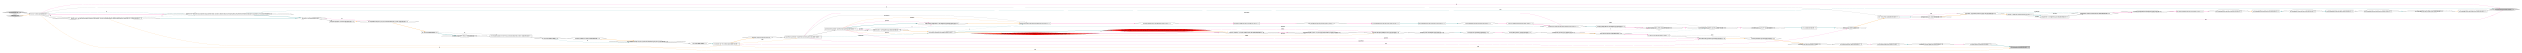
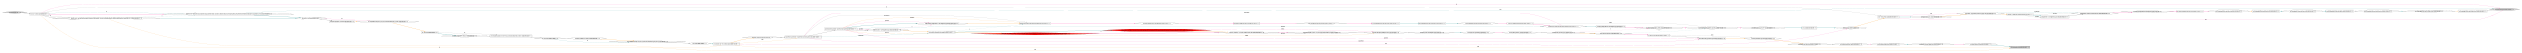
node "testDeleteSoft['0', '0', '1']": removed
